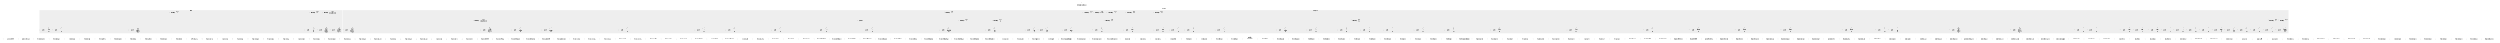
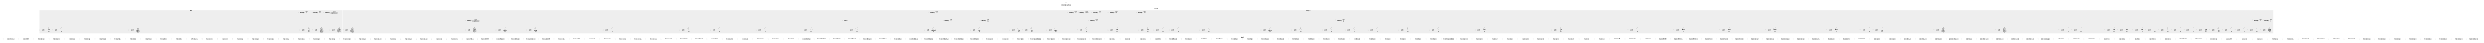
node "dev-lang/python-3.6.8": removed
node "dev-qt/qtgui-5.11.3": label "dev-qt/qtgui-5.11.3" -> "dev-qt/greaterequal-5.11.3"
